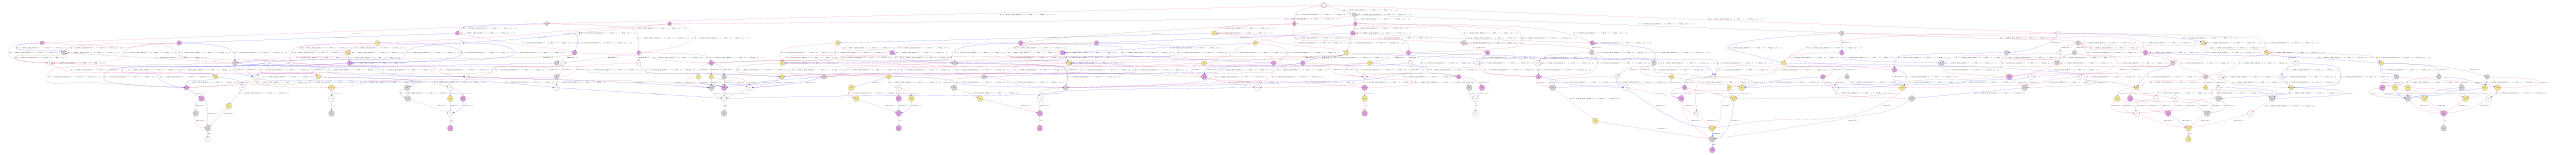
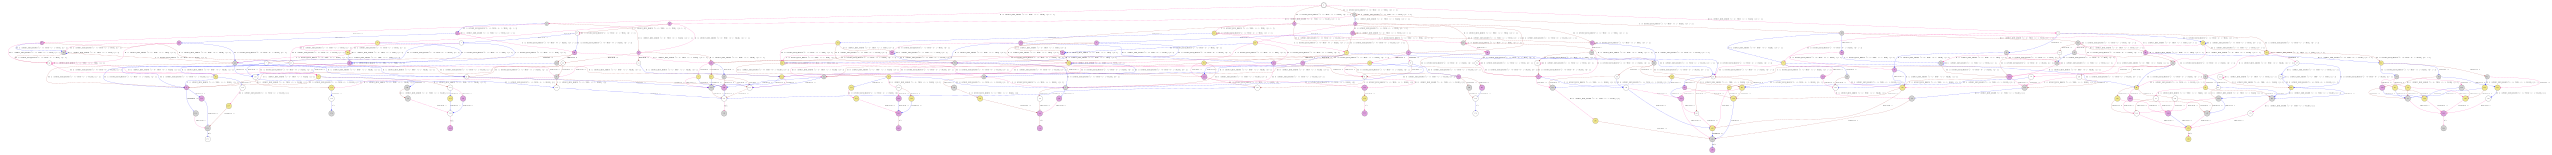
node "127": added
edge "115" -> "114": now "60" -> "114"
